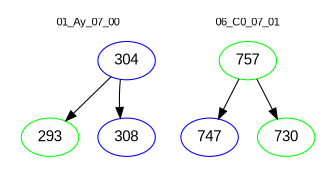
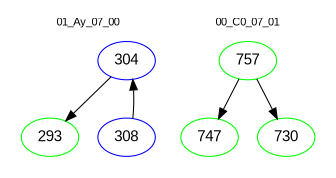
cluster "06_C0_07_01": label "06_C0_07_01" -> "00_C0_07_01"
edge "304" -> "308": reversed
node "747": color blue -> green
